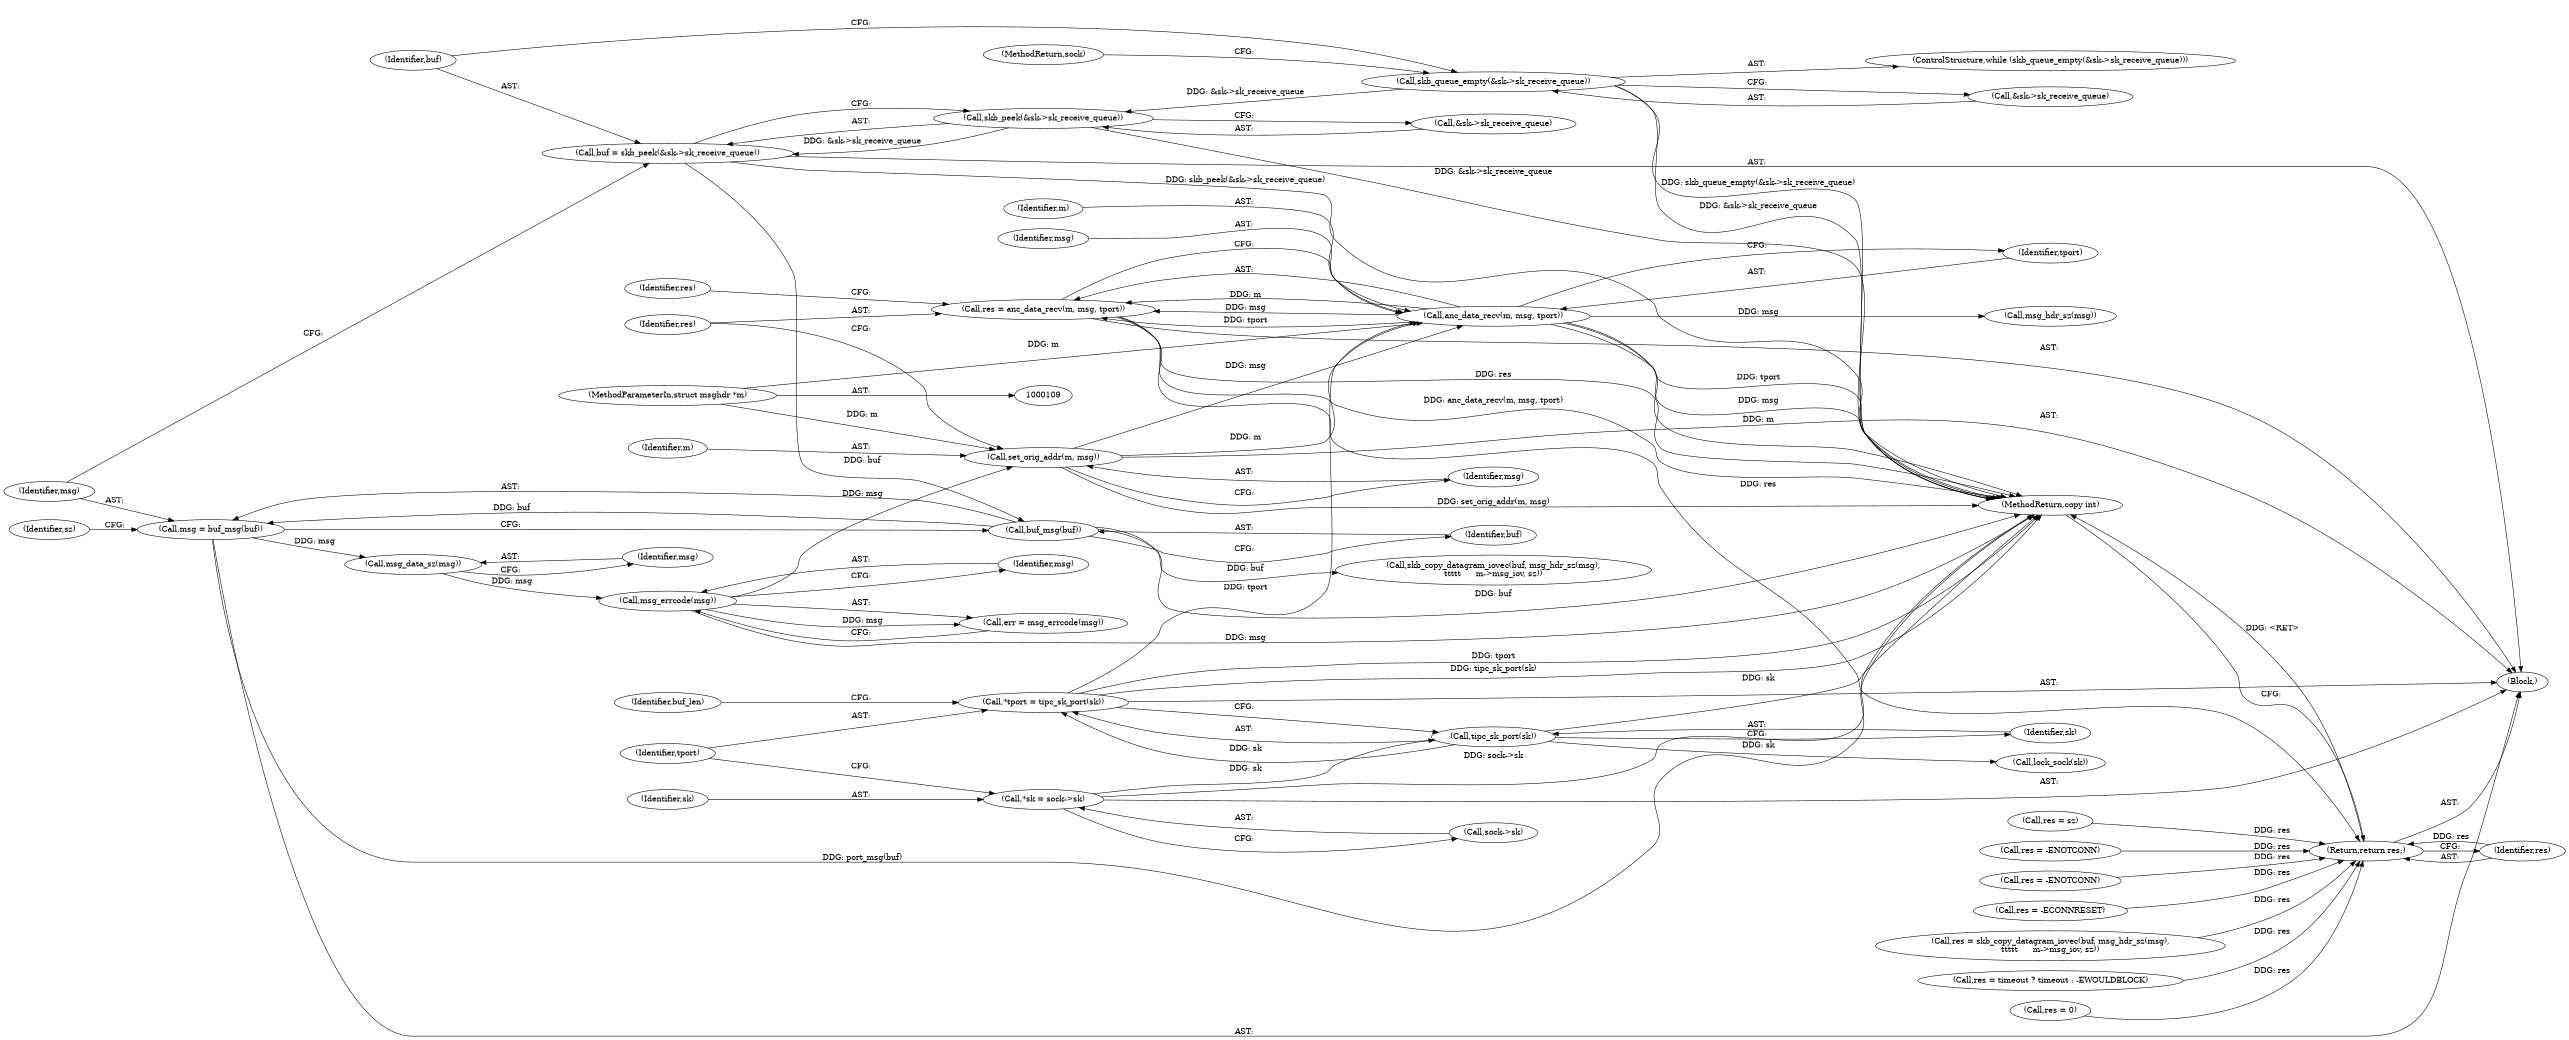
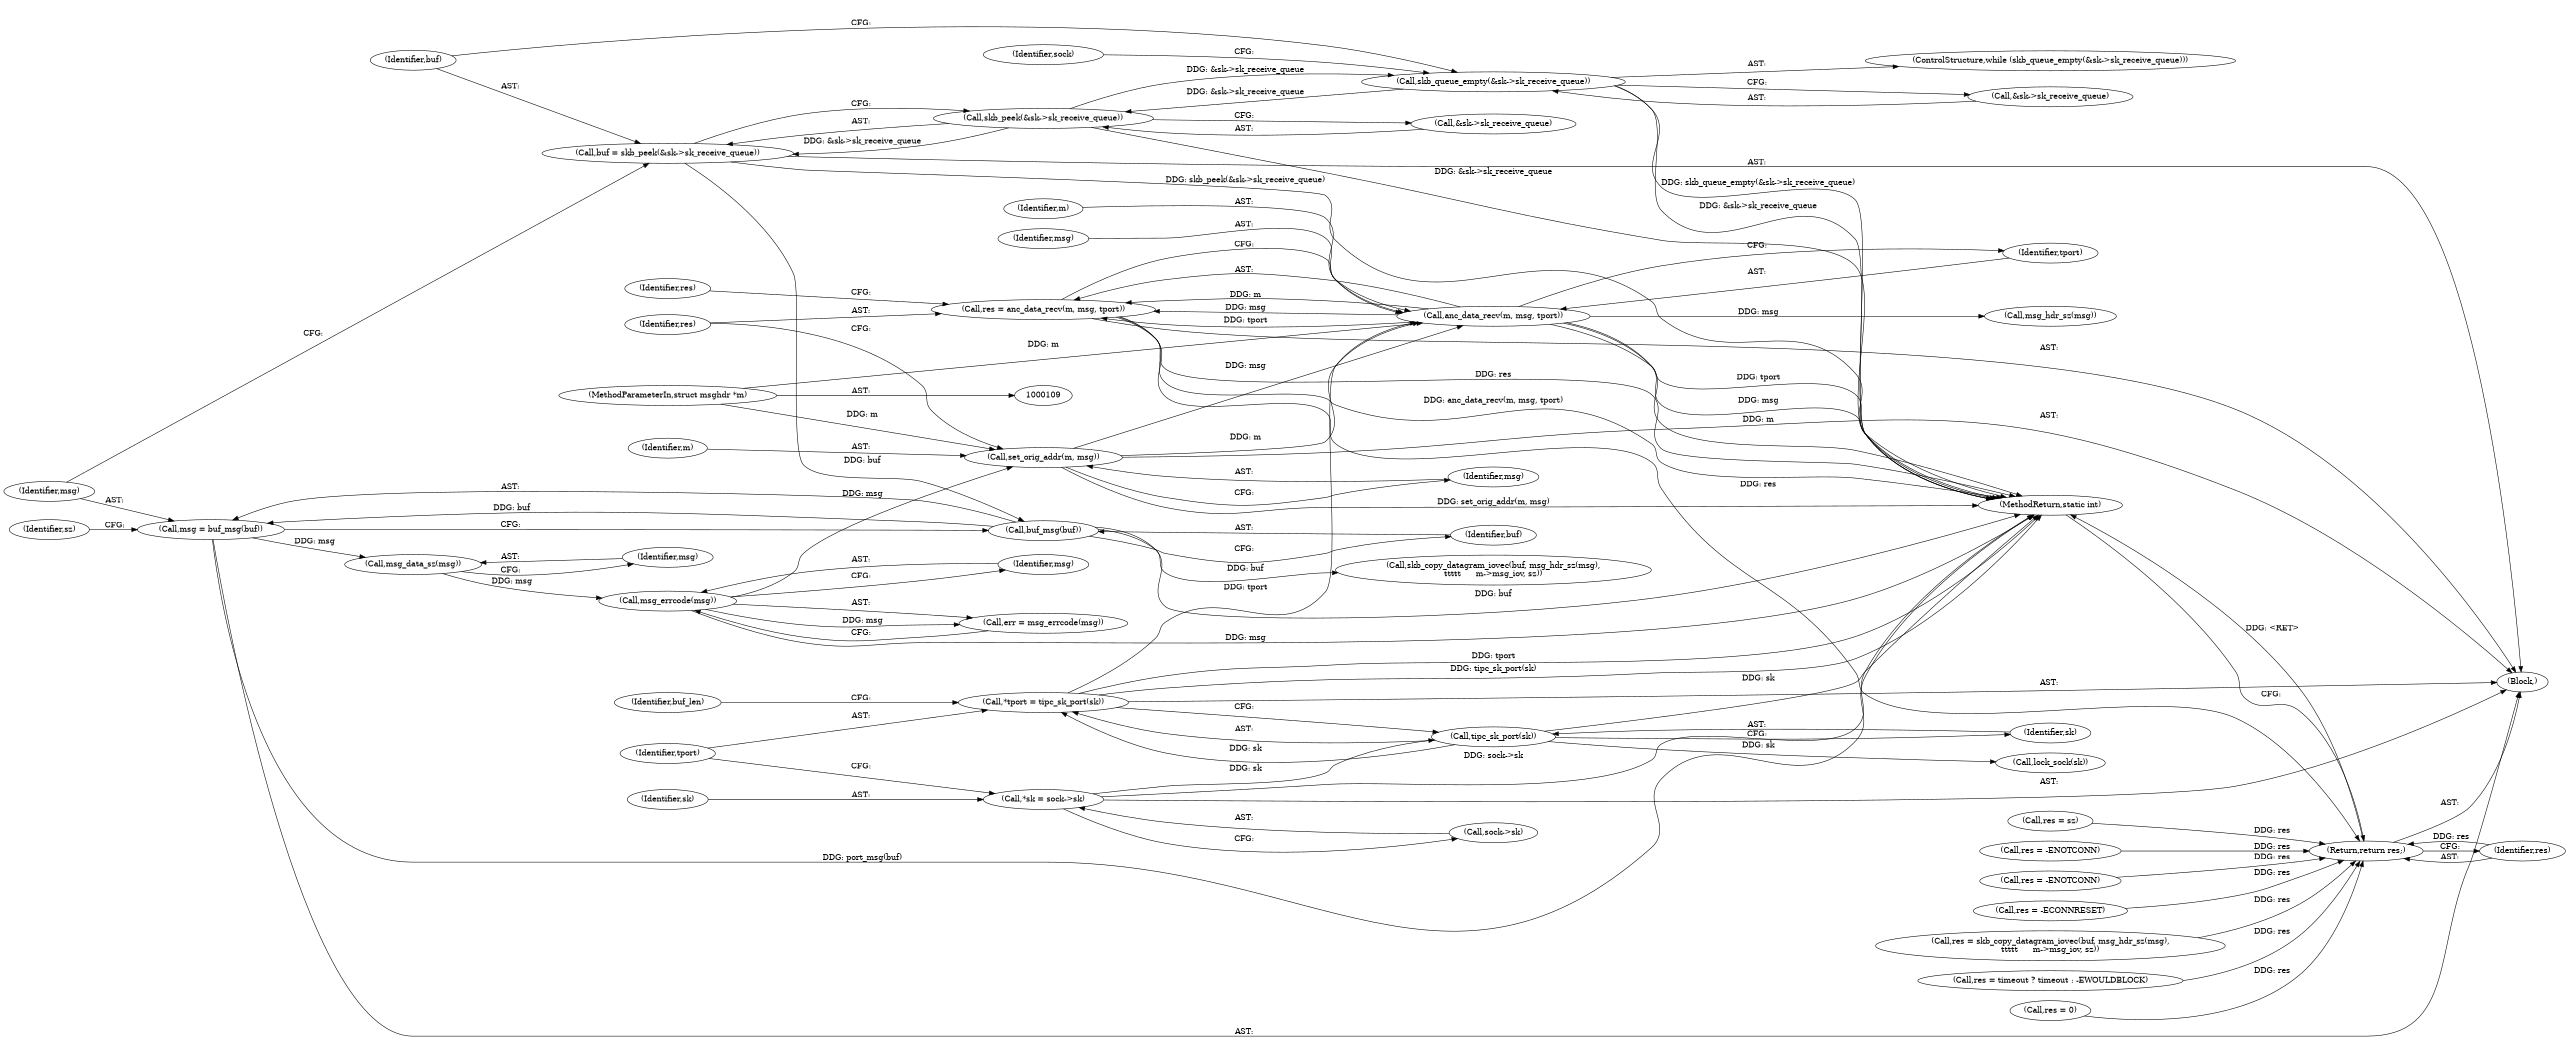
node "(MethodReturn,sock)": label "(MethodReturn,sock)" -> "(Identifier,sock)"
edge "(Call,skb_peek(&sk->sk_receive_queue))" -> "(Call,skb_queue_empty(&sk->sk_receive_queue))": added, label "DDG: &sk->sk_receive_queue"
node "(MethodReturn,copy int)": label "(MethodReturn,copy int)" -> "(MethodReturn,static int)"
